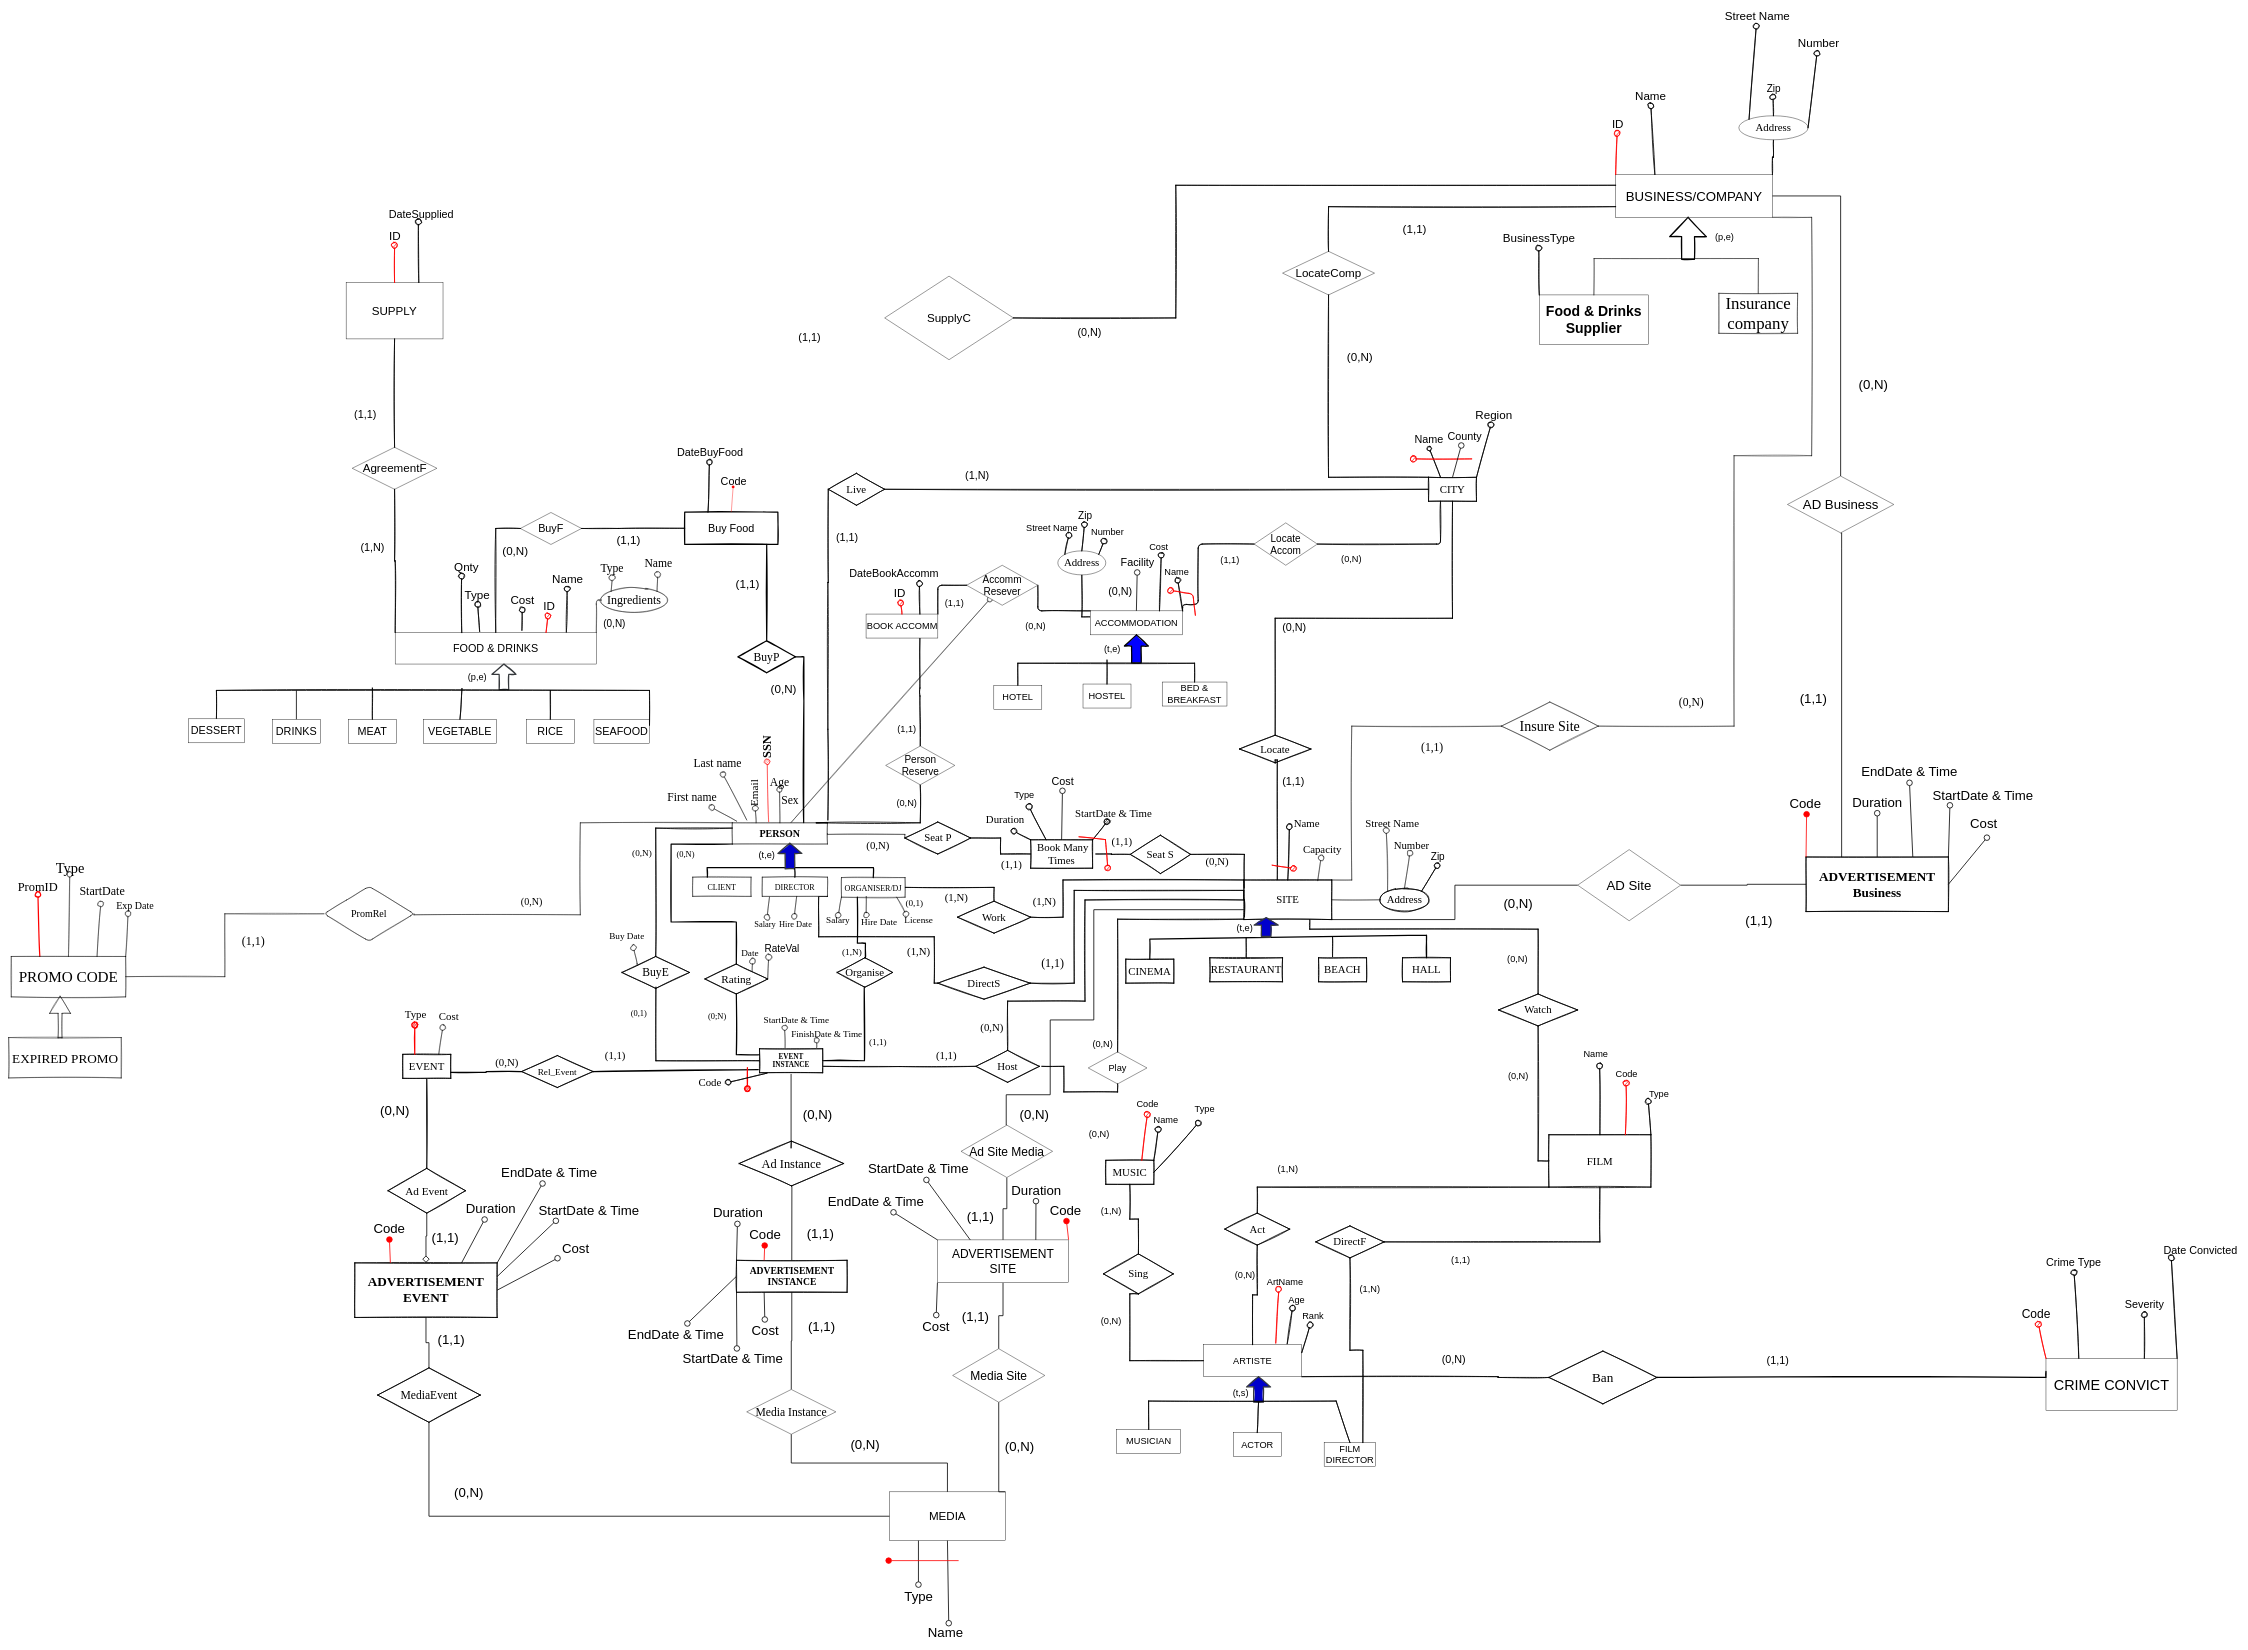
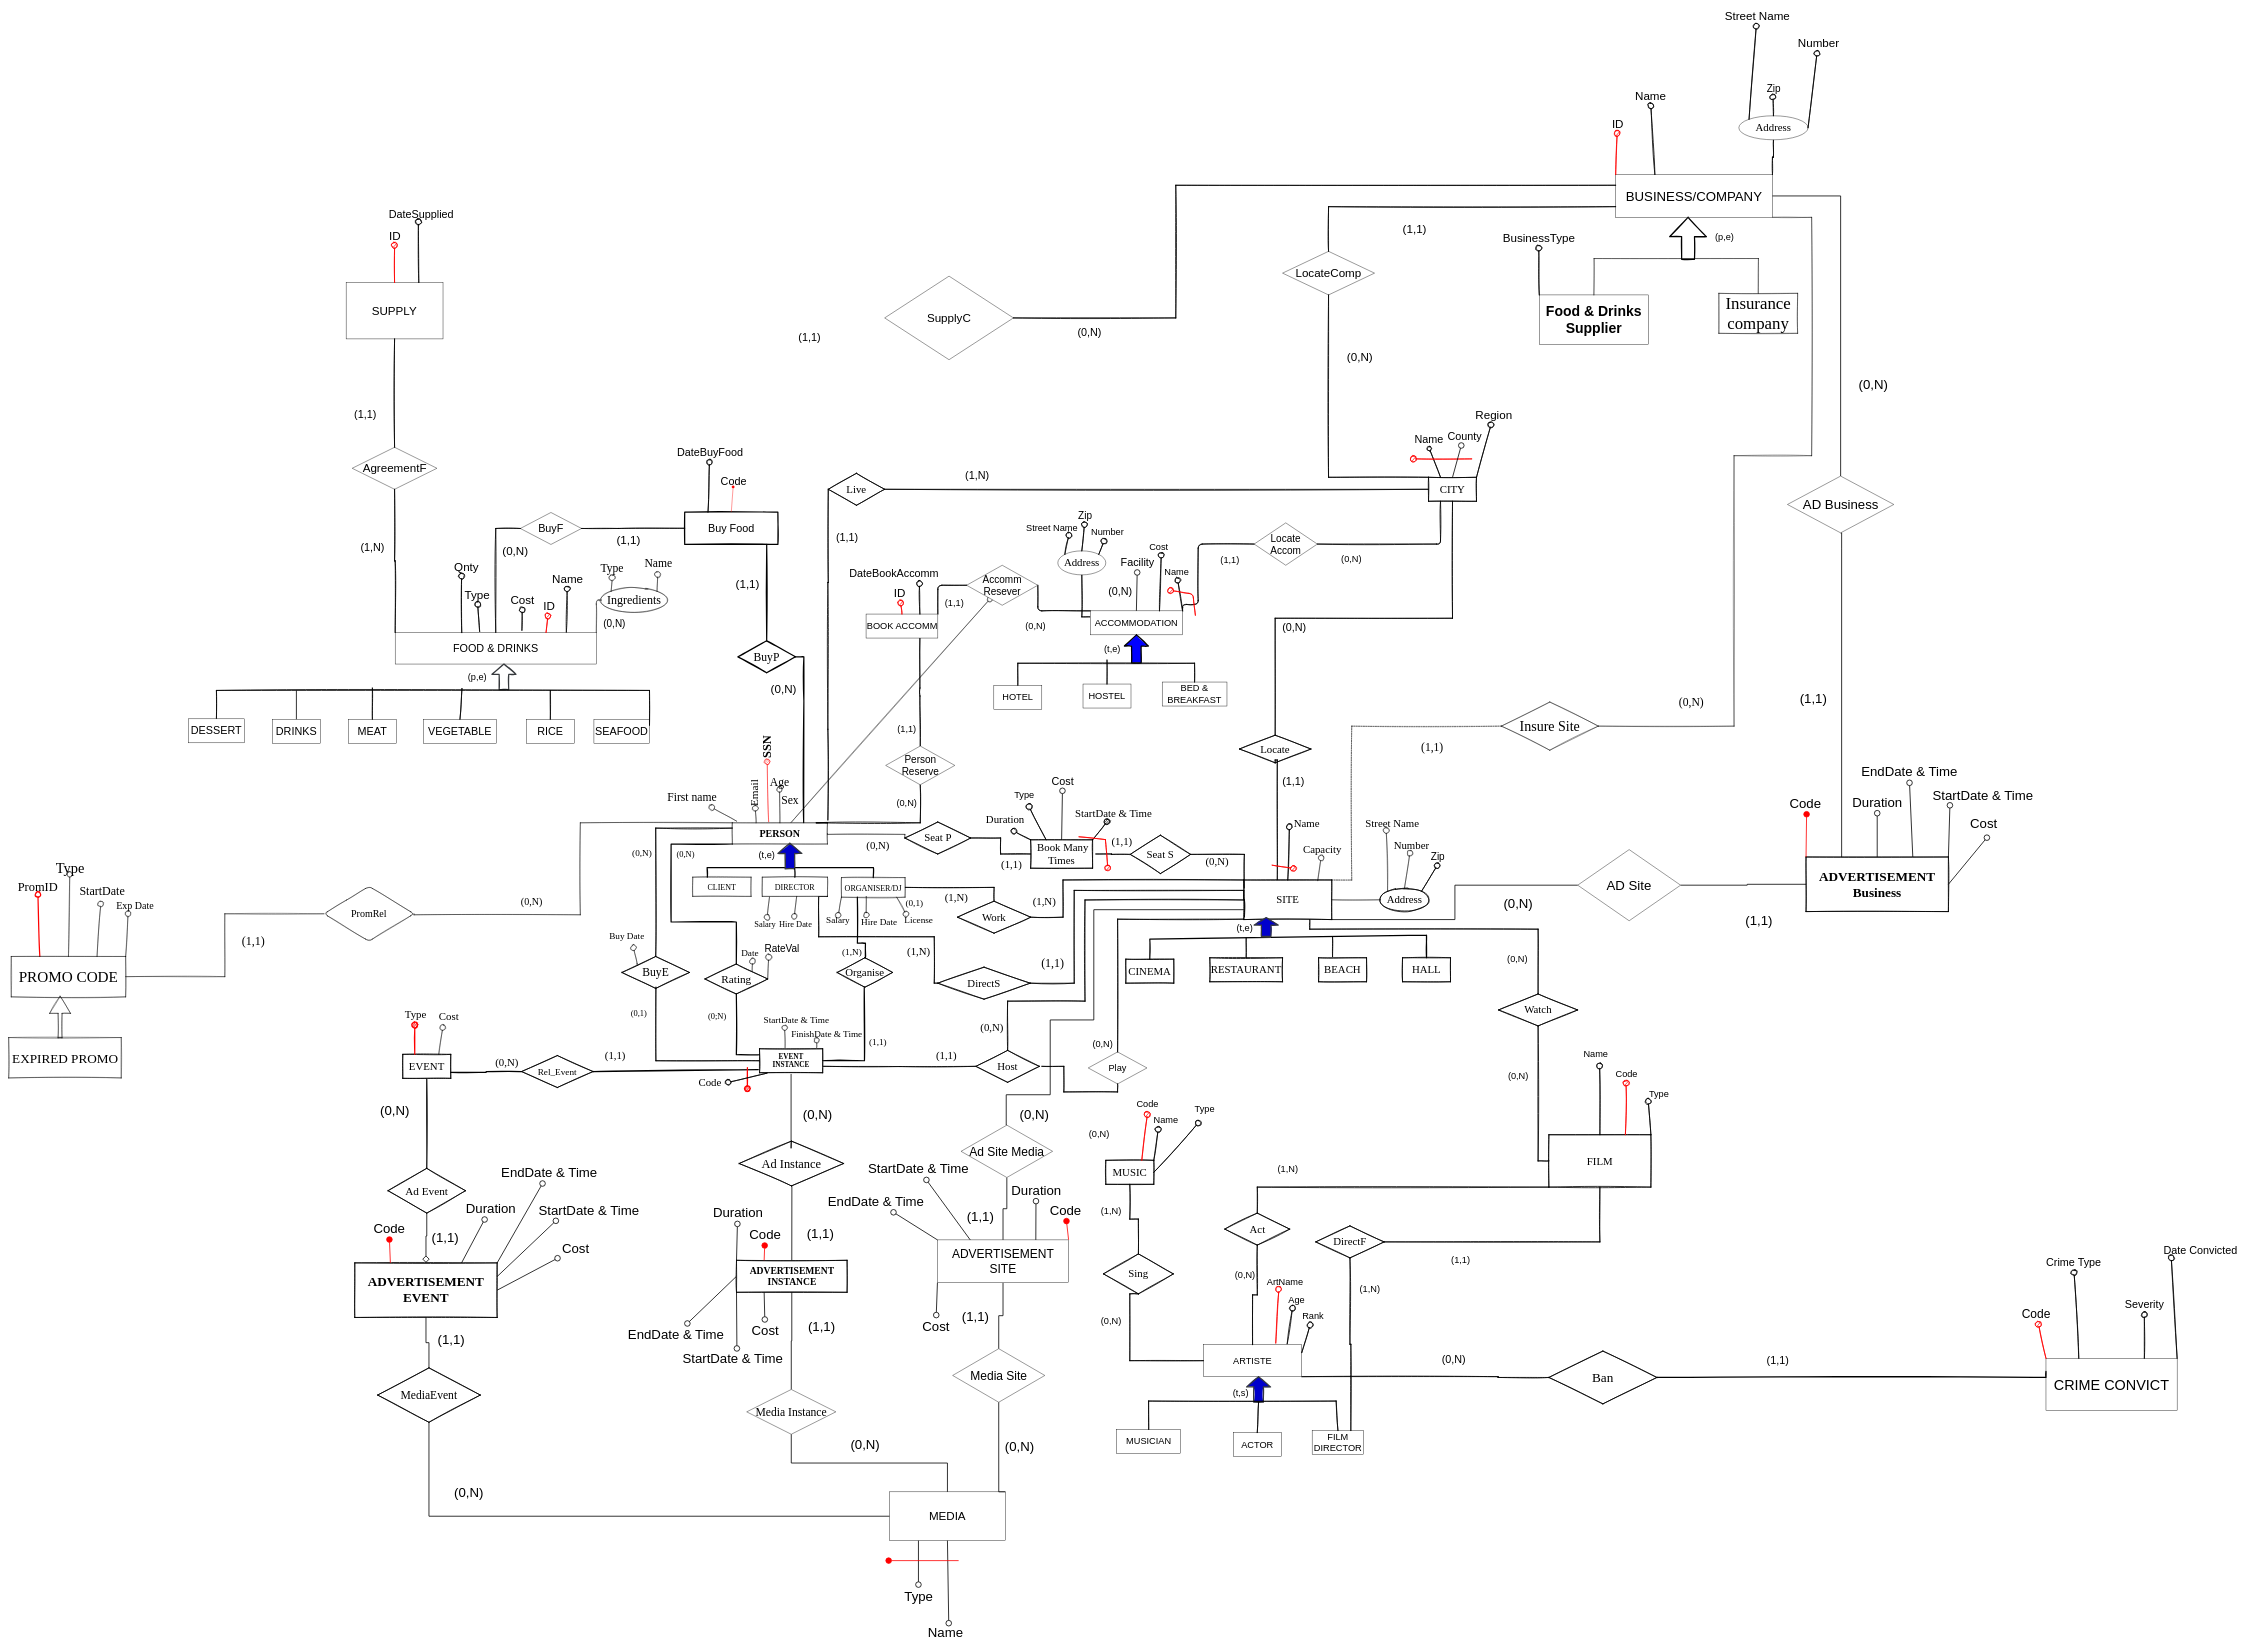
edge "Insure Site" -- "SITE": style solid -> dashed
node "Last name": removed
edge "PERSON" -> "Last name": removed
node "FILM DIRECTOR": moved (1350, 1455) -> (1338, 1443)
